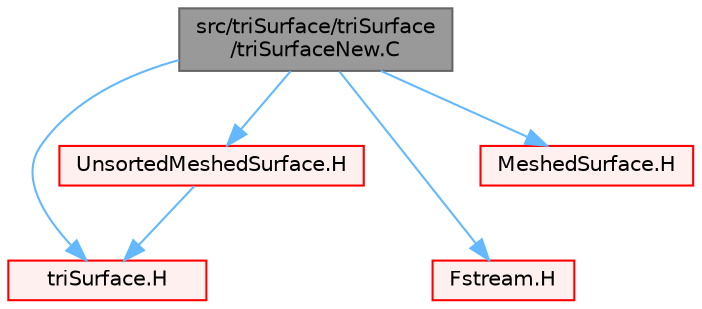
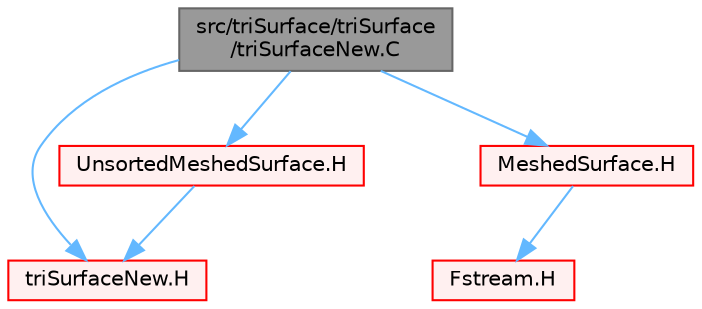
edge "src/triSurface/triSurface /triSurfaceNew.C" -> "Fstream.H": now "MeshedSurface.H" -> "Fstream.H"
node "triSurface.H": label "triSurface.H" -> "triSurfaceNew.H"
